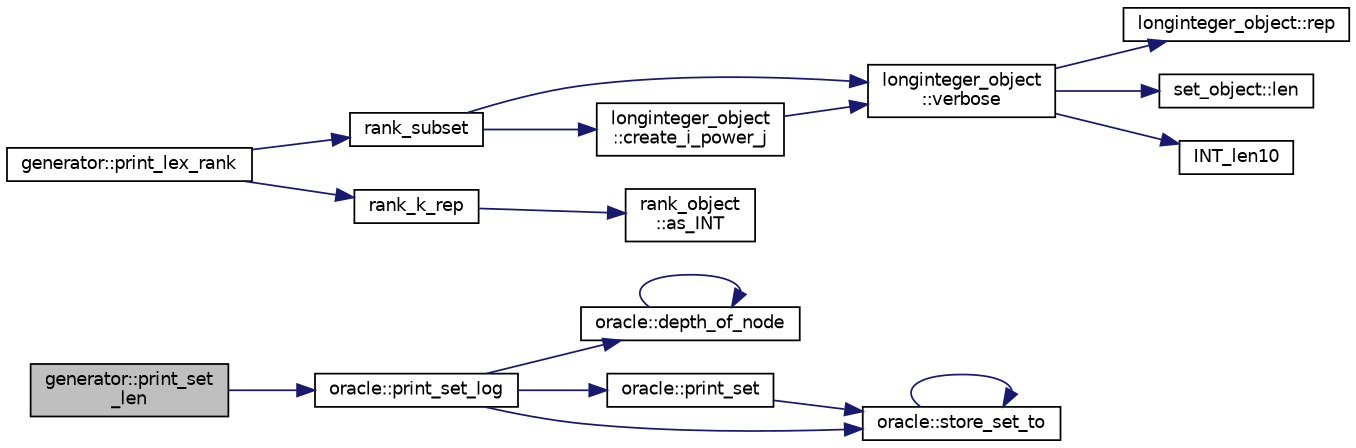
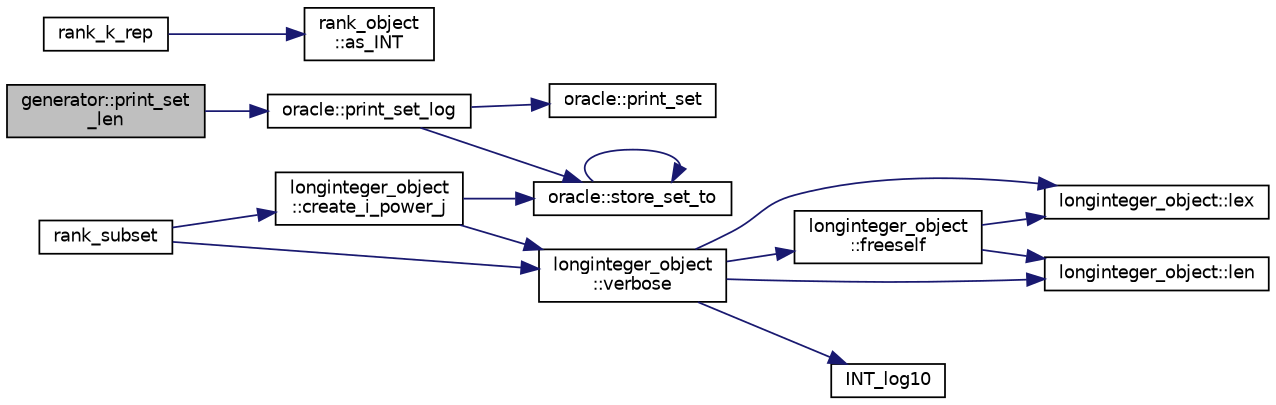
node "longinteger_object::rep": label "longinteger_object::rep" -> "longinteger_object::lex"
node "set_object::len": label "set_object::len" -> "longinteger_object::len"
node "INT_len10": label "INT_len10" -> "INT_log10"
node "generator::print_lex_rank": removed
node "longinteger_object ::freeself": added
node "oracle::depth_of_node": removed
edge "oracle::print_set" -> "oracle::store_set_to": now "longinteger_object ::create_i_power_j" -> "oracle::store_set_to"
